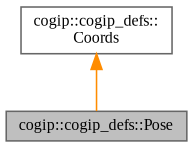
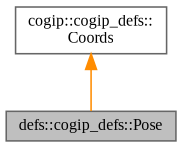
node "cogip::cogip_defs::Pose": label "cogip::cogip_defs::Pose" -> "defs::cogip_defs::Pose"
